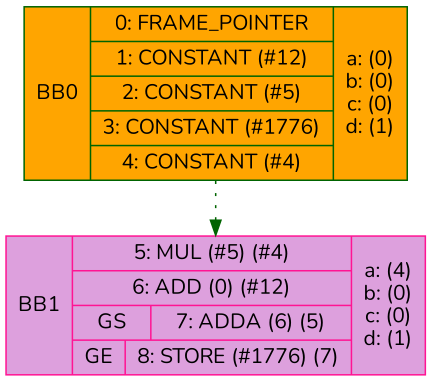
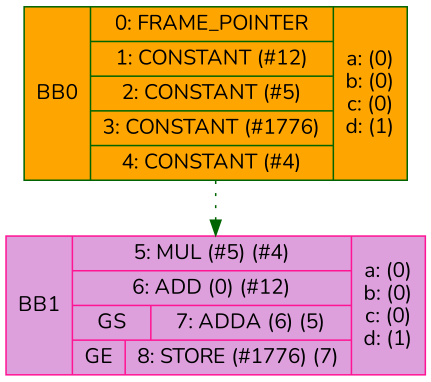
node "BB1": text "a: (4)" -> "a: (0)"
